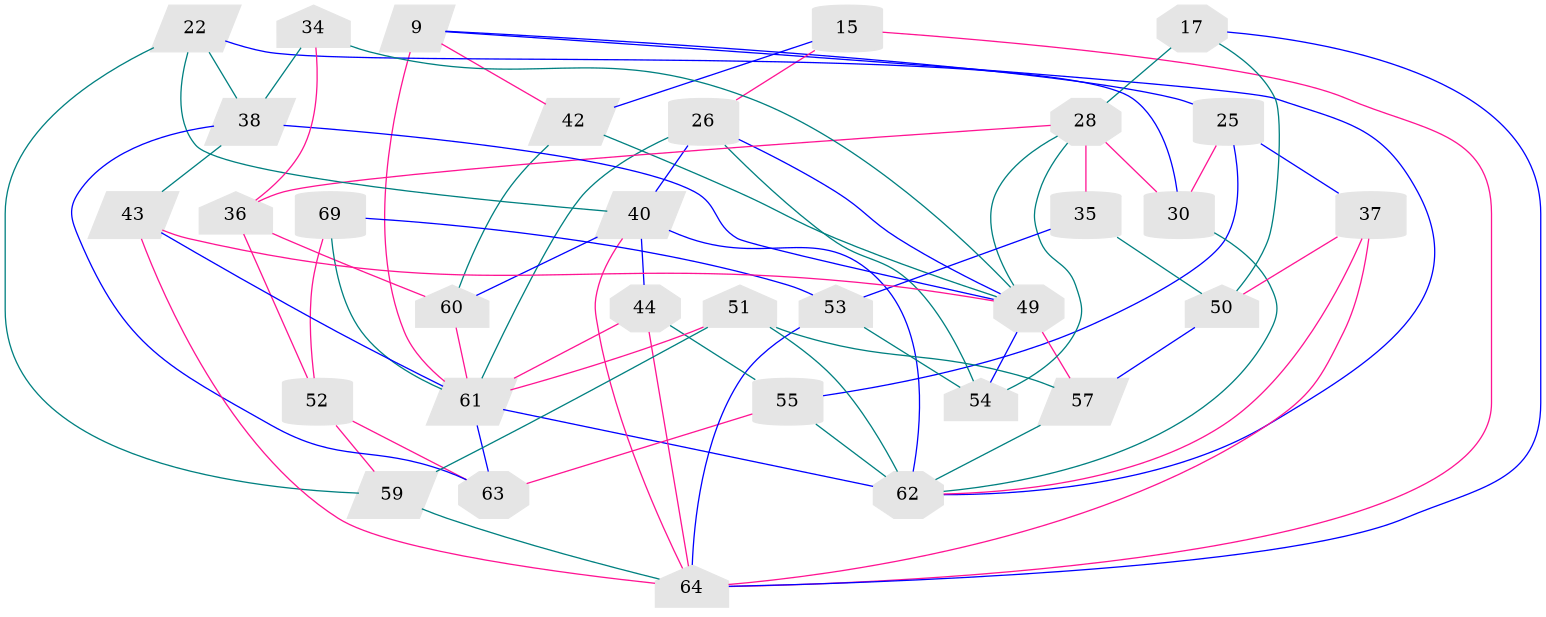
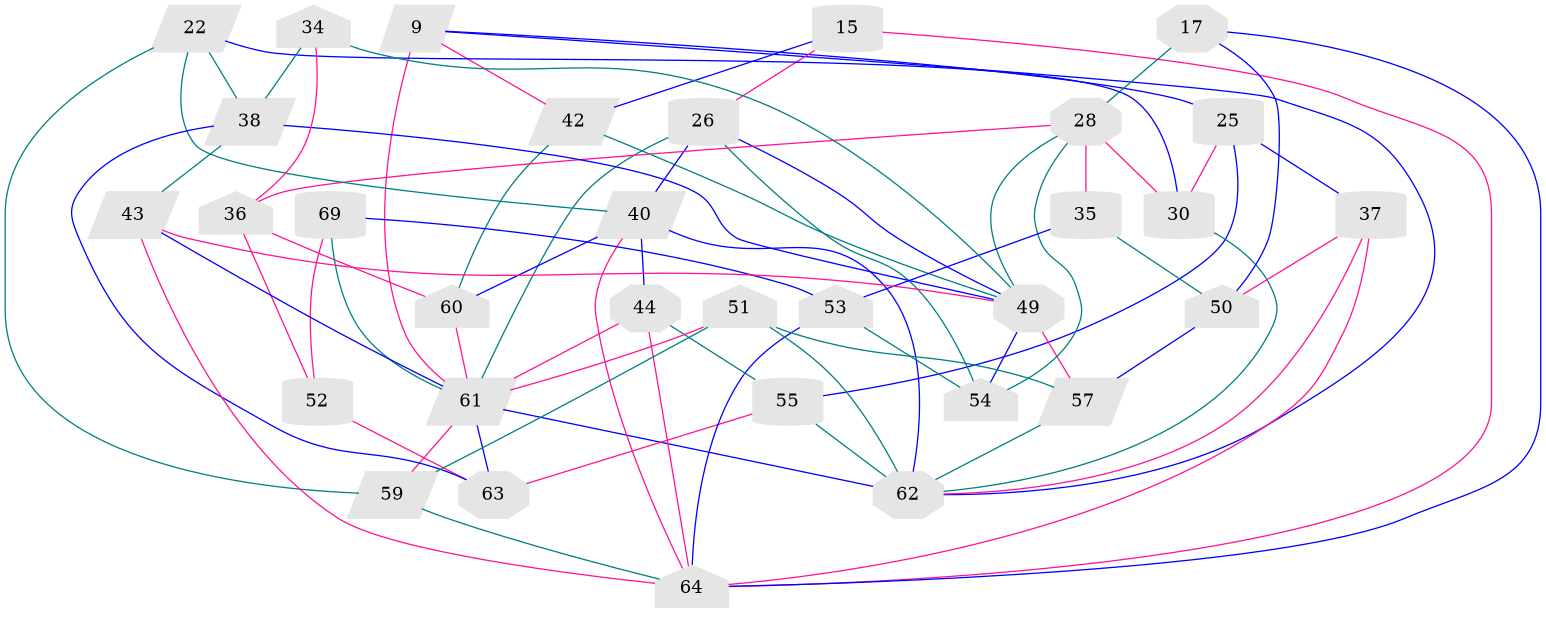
edge "17" -- "50": color teal -> blue
edge "52" -- "59": now "61" -- "59"
